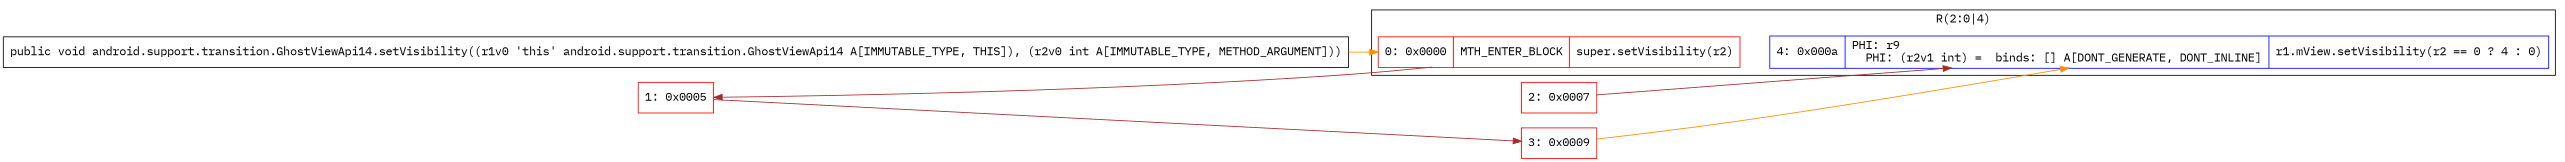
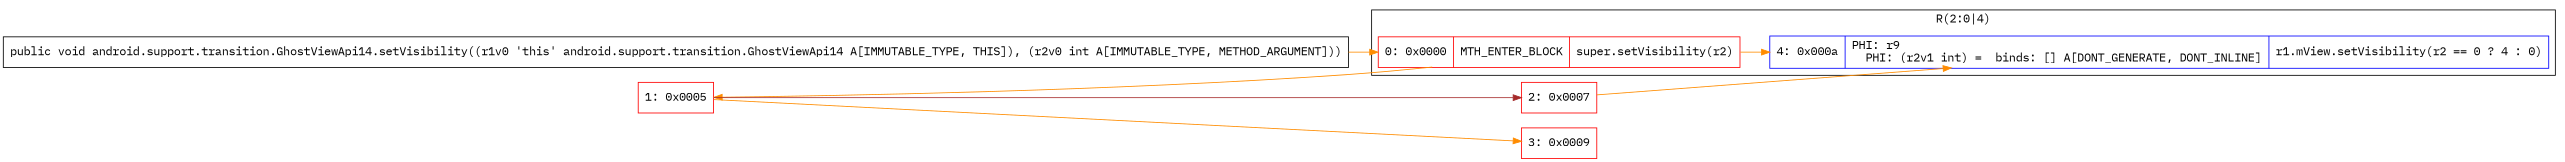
edge "2: 0x0007" -> "4: 0x000a": color brown -> darkorange
edge "0: 0x0000" -> "1: 0x0005": color brown -> darkorange
edge "1: 0x0005" -> "2: 0x0007": added
edge "3: 0x0009" -> "4: 0x000a": now "0: 0x0000" -> "4: 0x000a"
edge "1: 0x0005" -> "3: 0x0009": color brown -> darkorange
